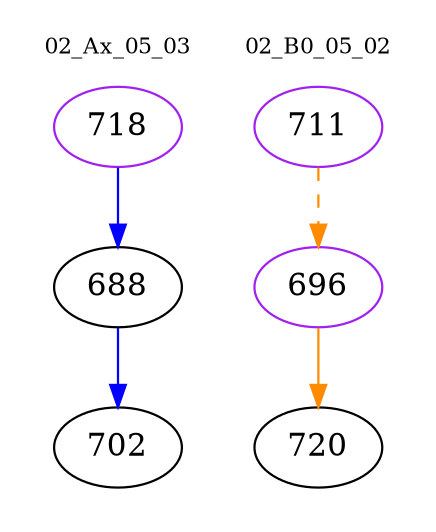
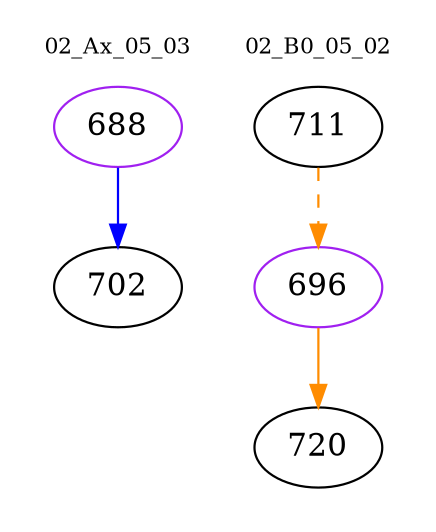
node "718": removed
node "711": color purple -> black
node "688": color black -> purple
